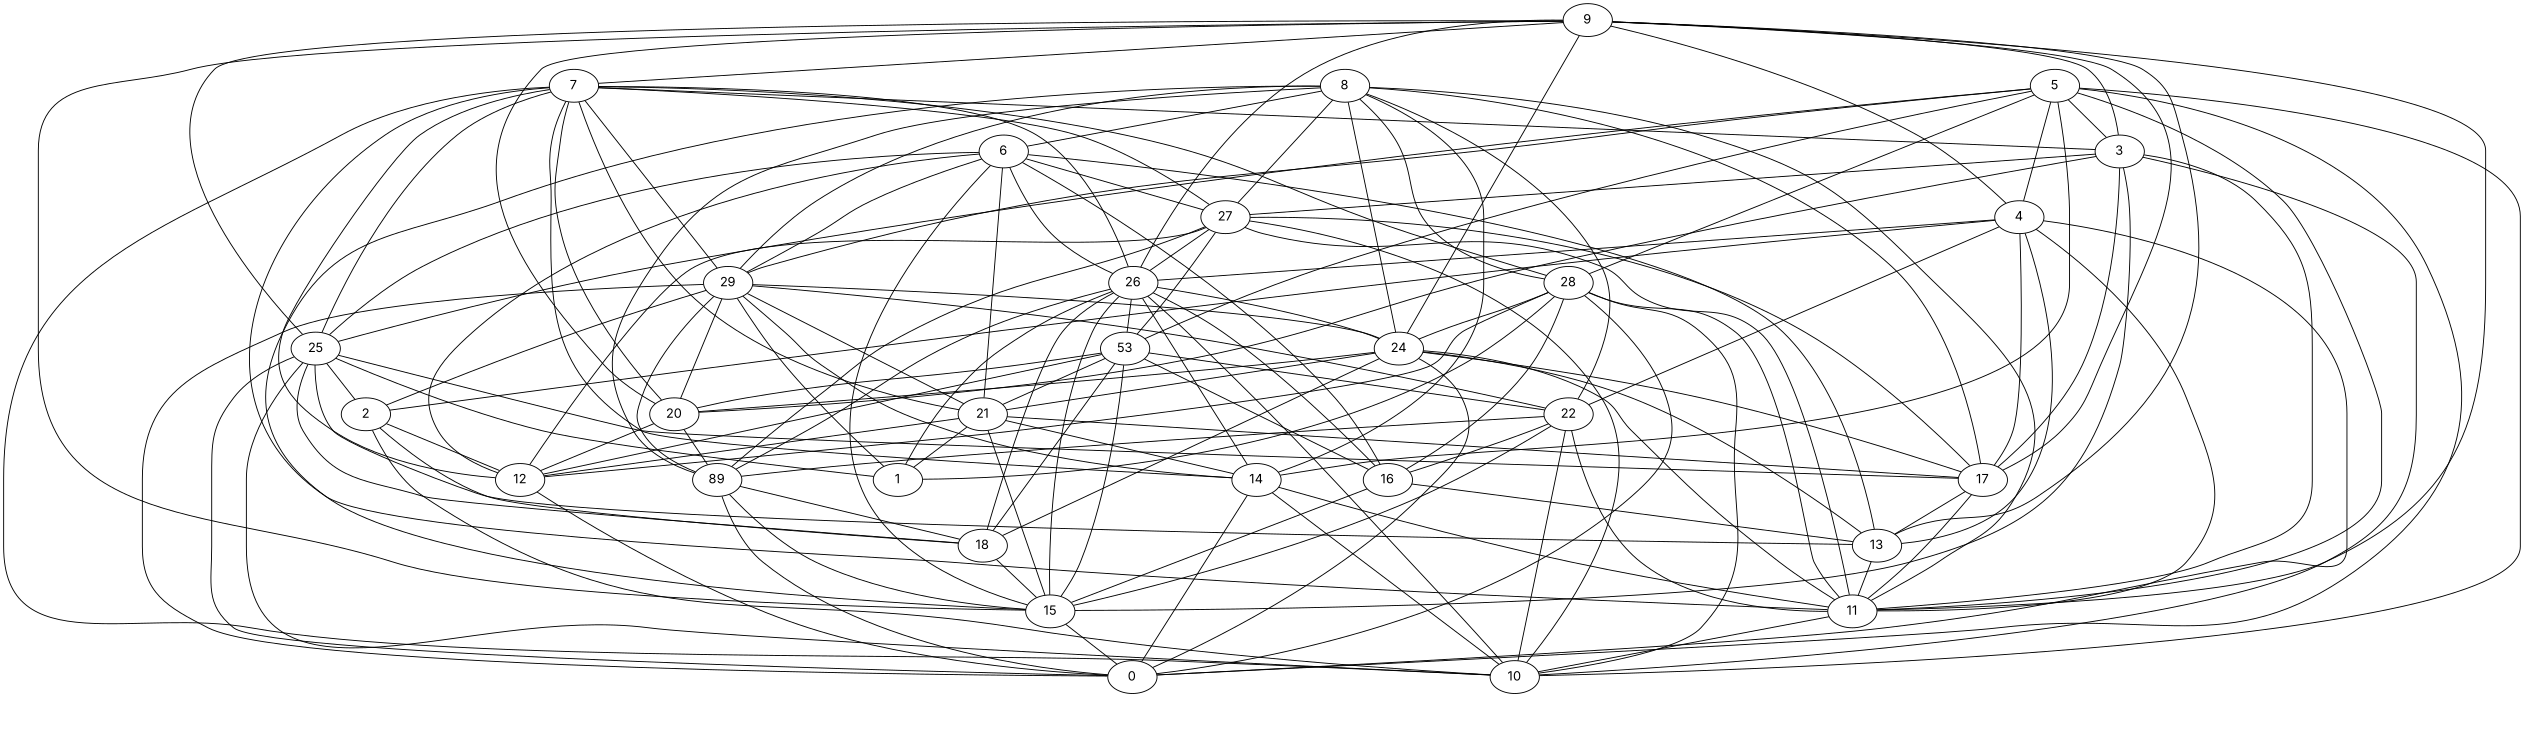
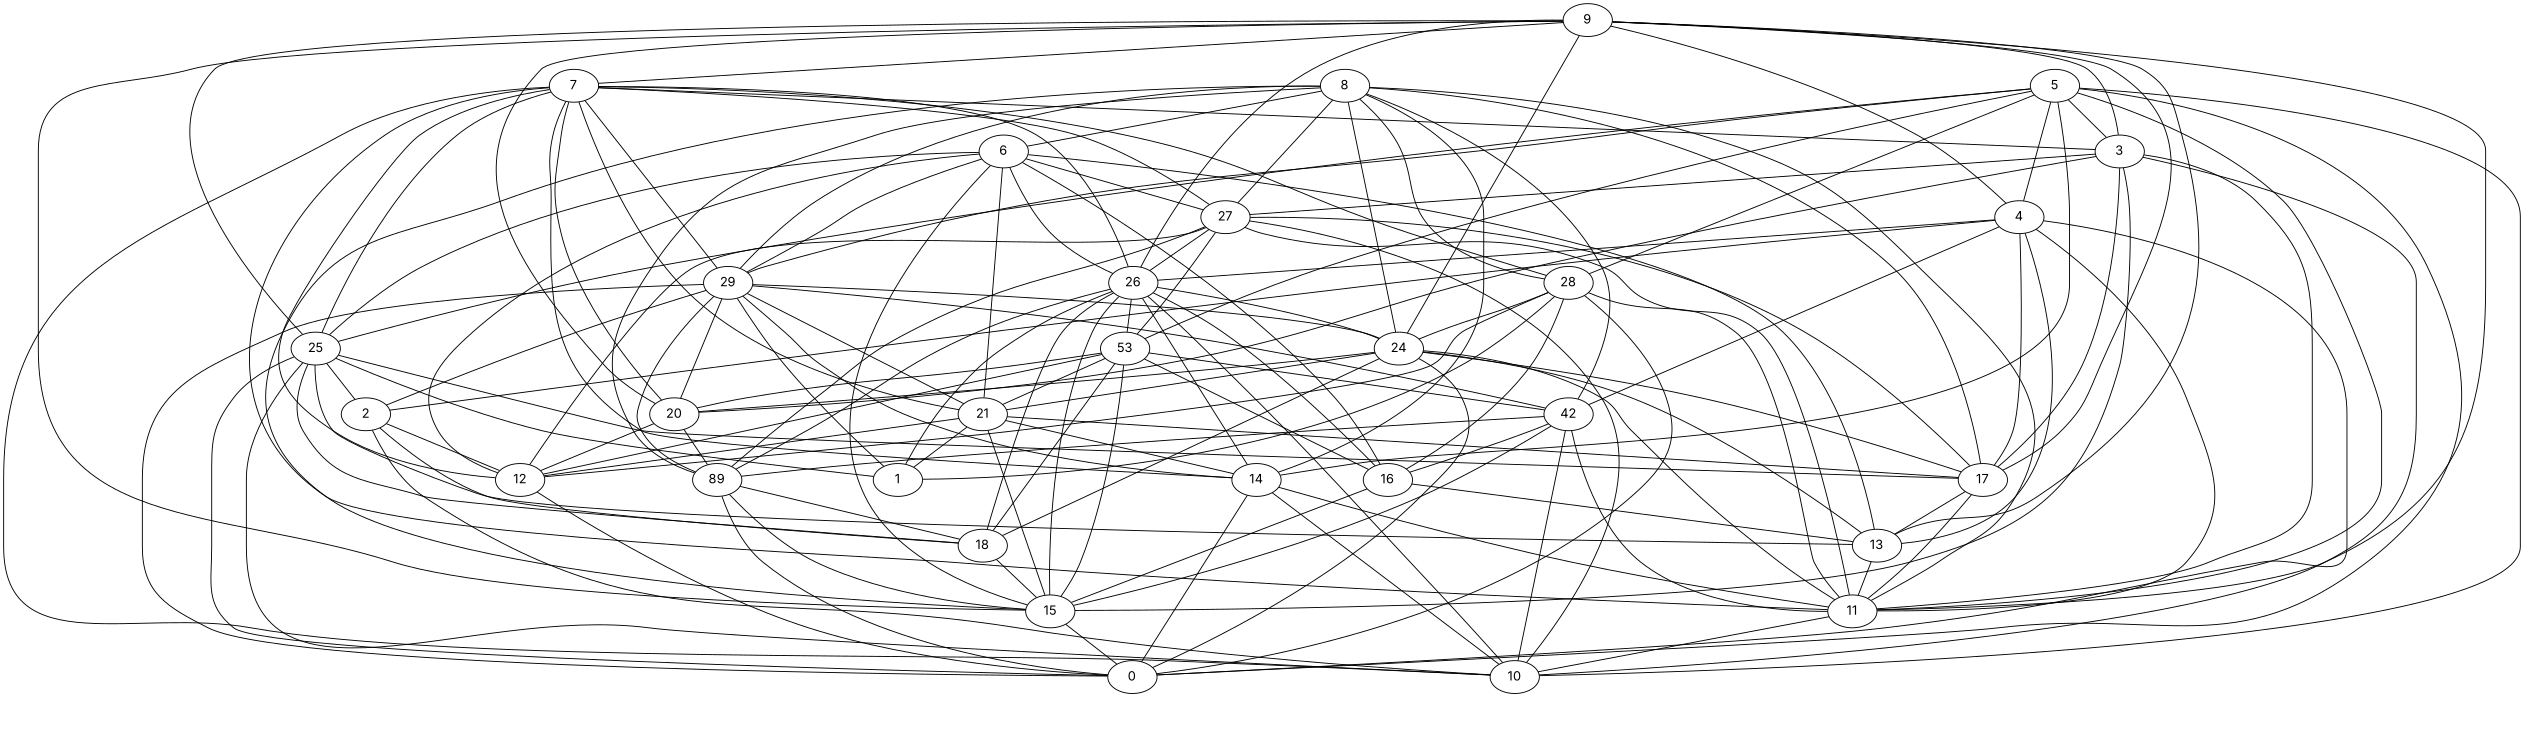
node "22": label "22" -> "42"
edge "28" -- "10": removed
